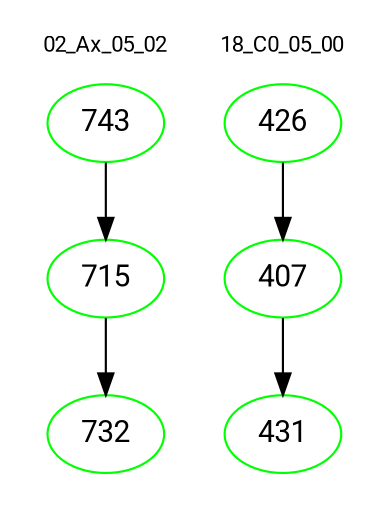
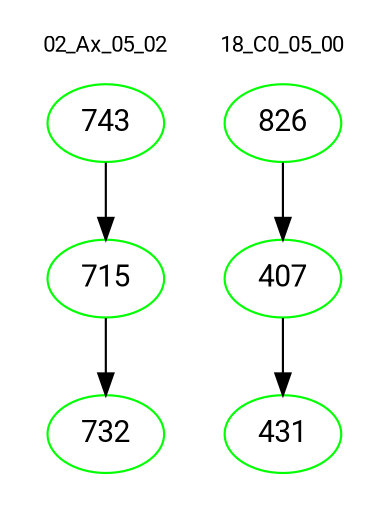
node "426": label "426" -> "826"
